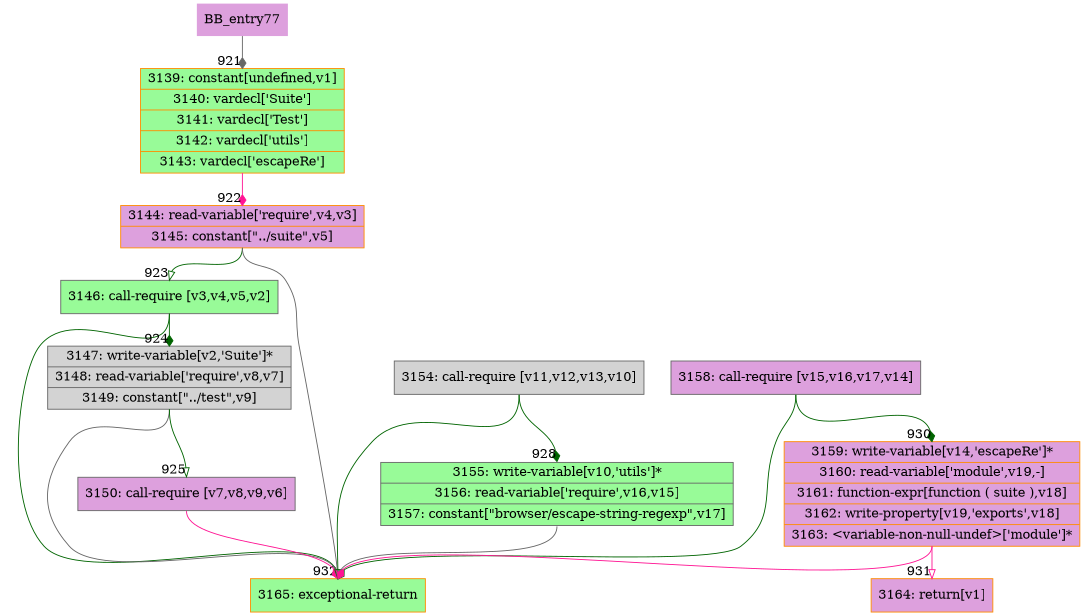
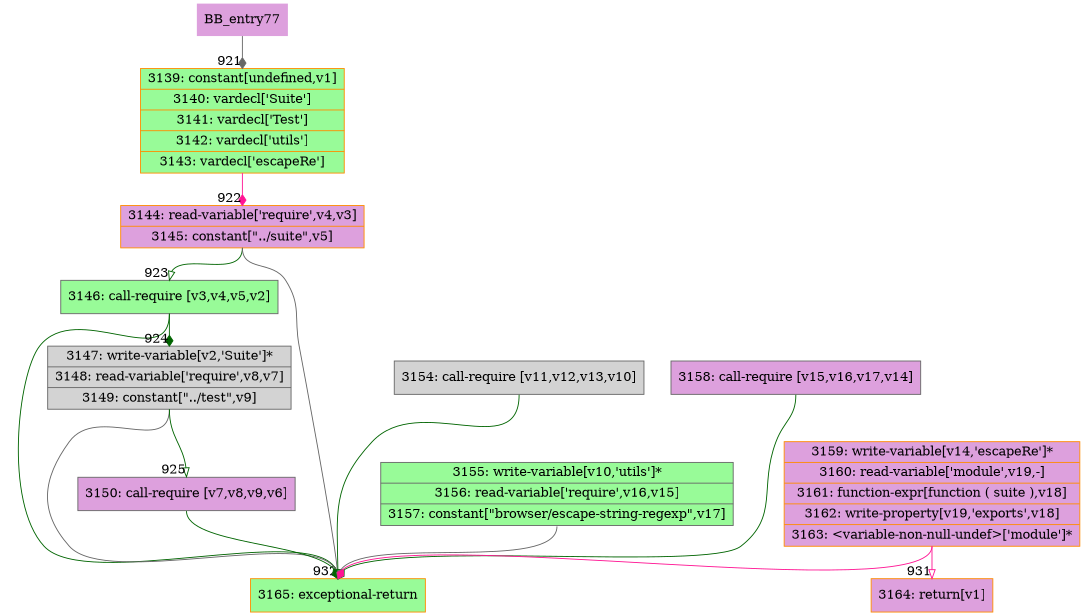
edge "3158: call-require [v15,v16,v17,v14]" -> "3159: write-variable[v14,'escapeRe']*": removed
edge "3154: call-require [v11,v12,v13,v10]" -> "3155: write-variable[v10,'utils']*": removed
edge "3150: call-require [v7,v8,v9,v6]" -> "3165: exceptional-return": color deeppink -> darkgreen
